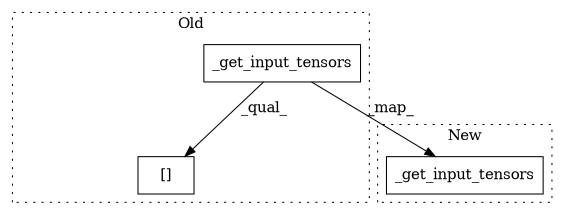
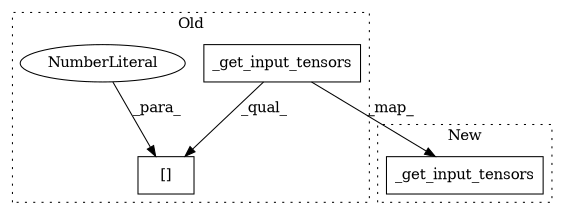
node "NumberLiteral": added
